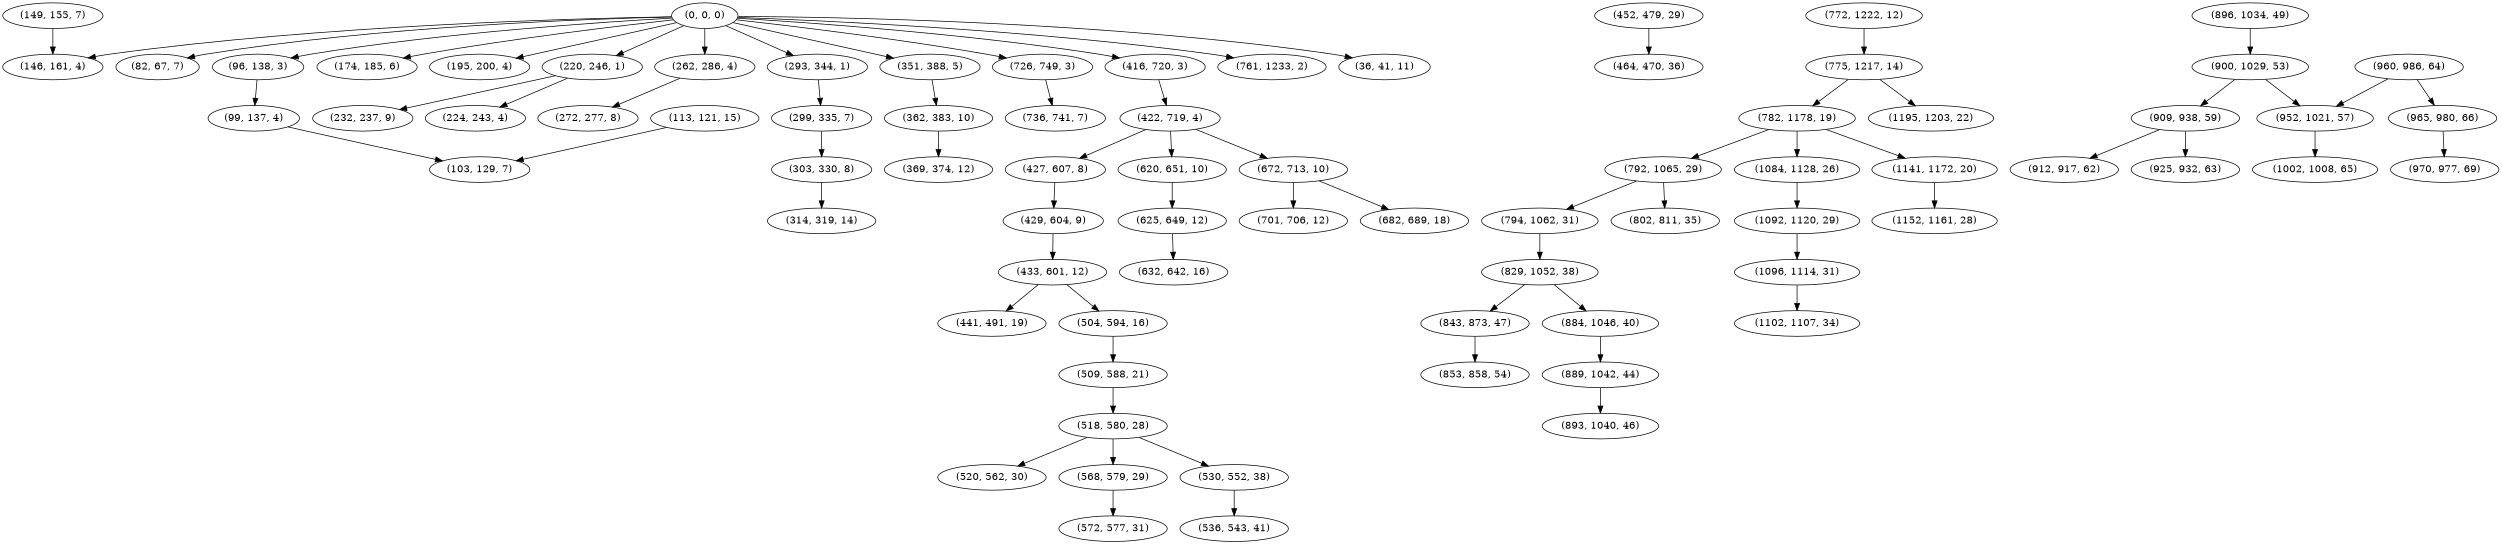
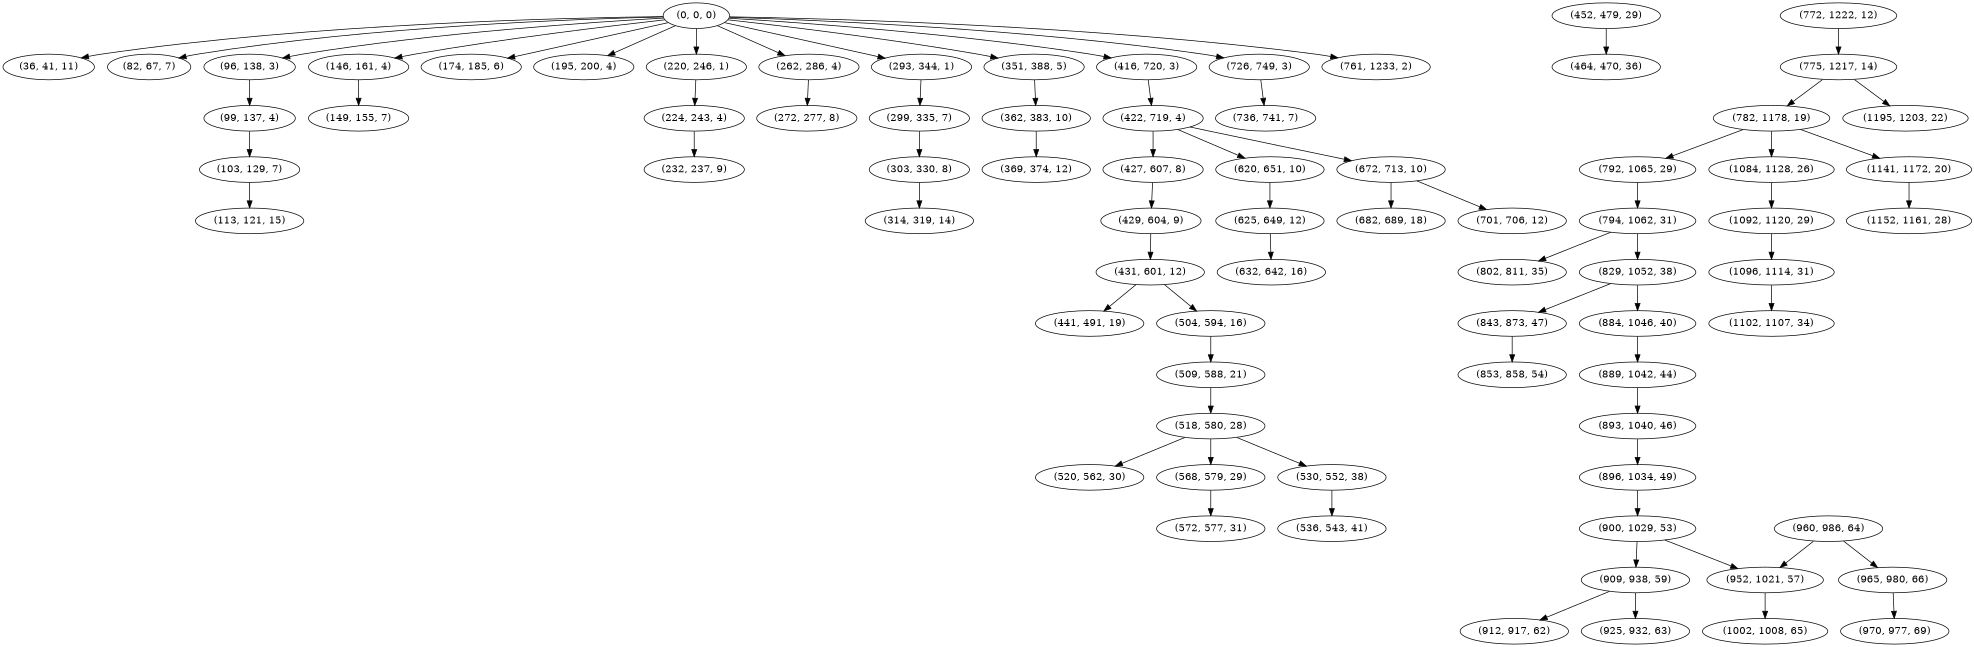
edge "(149, 155, 7)" -> "(146, 161, 4)": reversed
edge "(220, 246, 1)" -> "(232, 237, 9)": now "(224, 243, 4)" -> "(232, 237, 9)"
edge "(113, 121, 15)" -> "(103, 129, 7)": reversed
edge "(792, 1065, 29)" -> "(802, 811, 35)": now "(794, 1062, 31)" -> "(802, 811, 35)"
node "(433, 601, 12)": label "(433, 601, 12)" -> "(431, 601, 12)"
edge "(893, 1040, 46)" -> "(896, 1034, 49)": added
